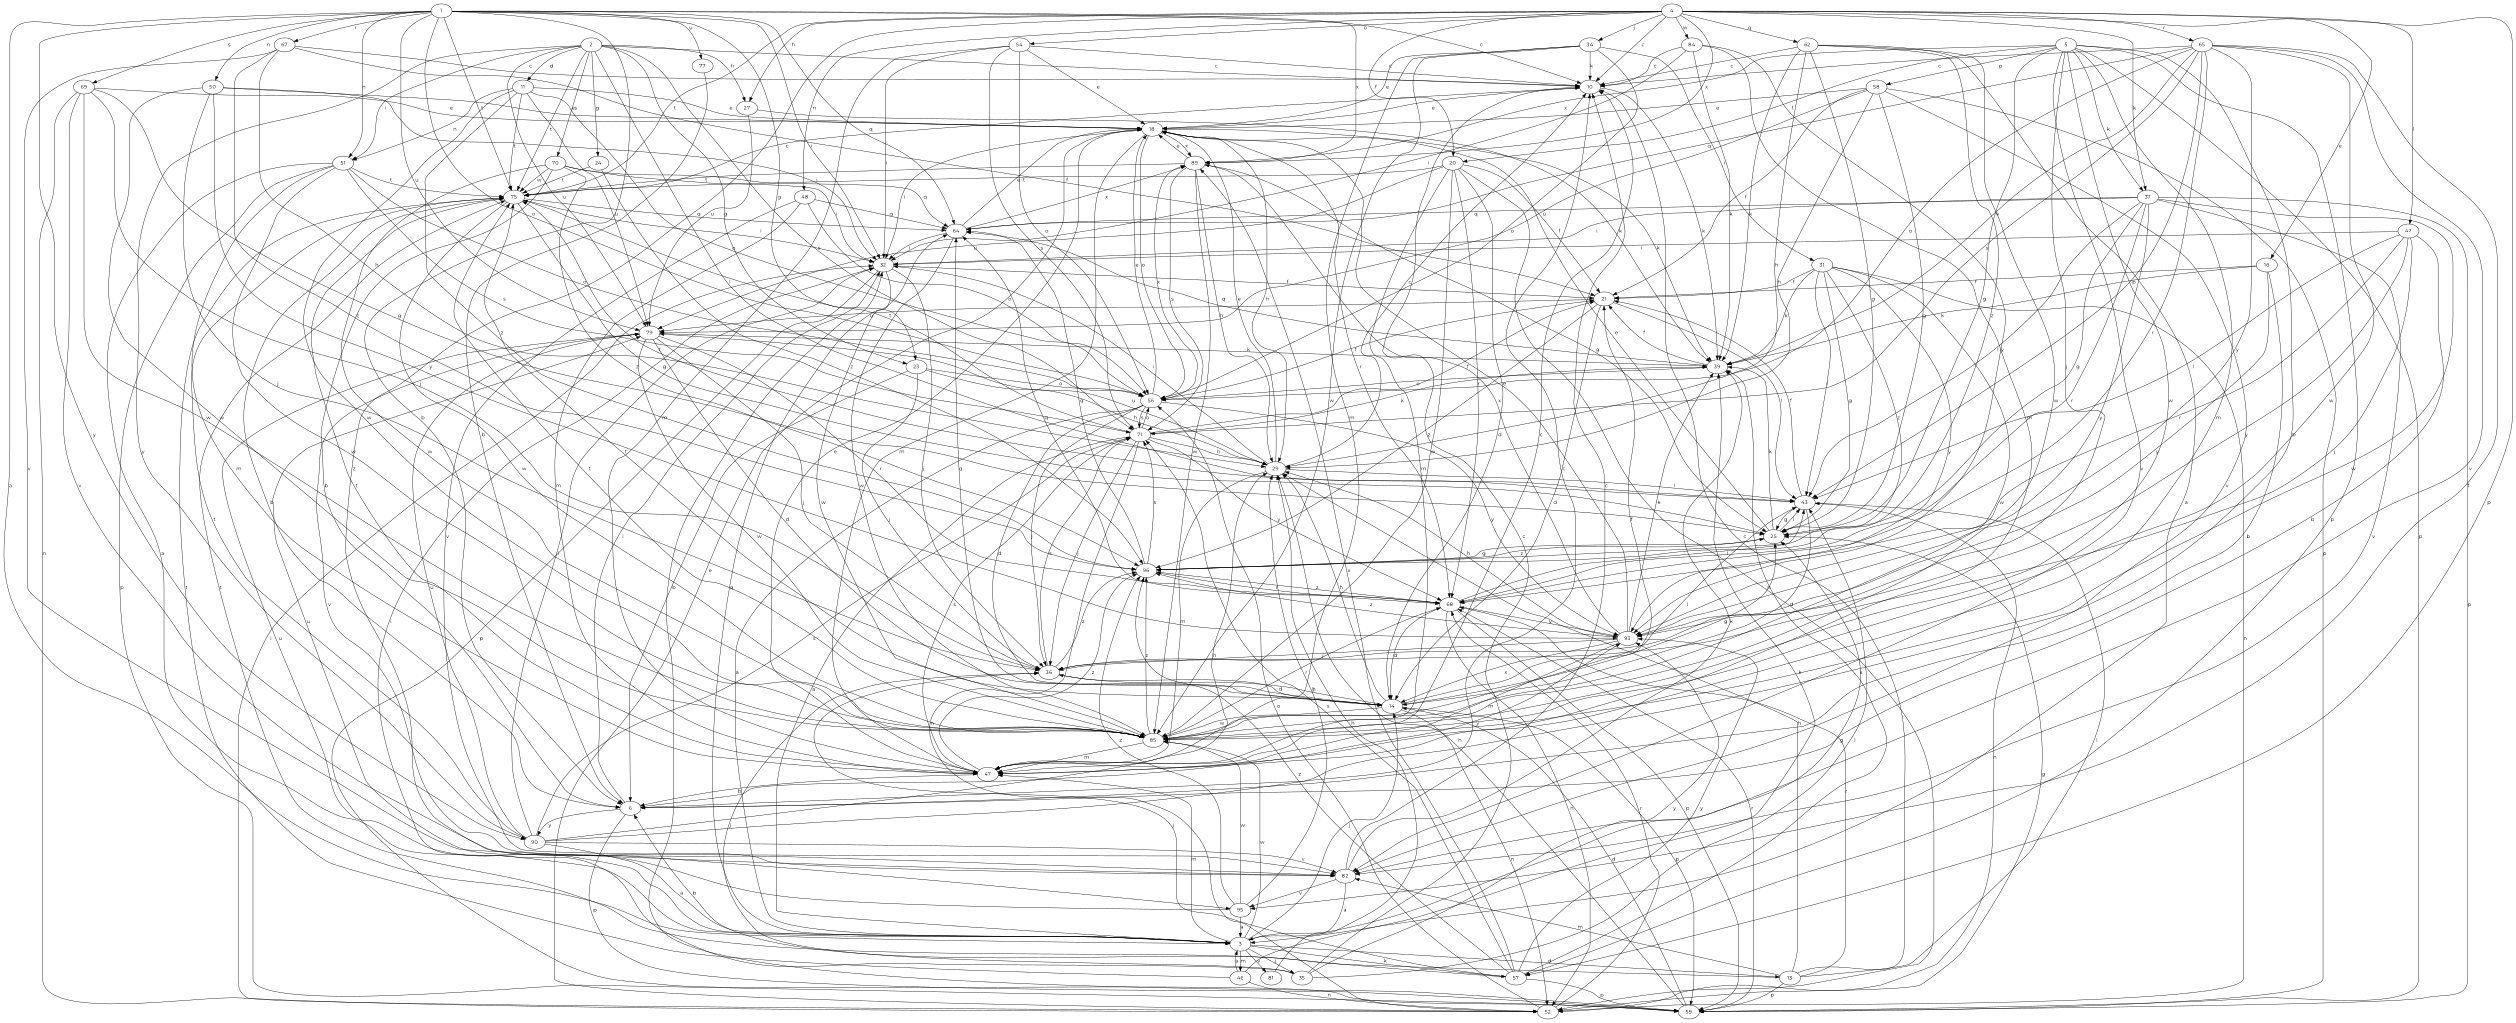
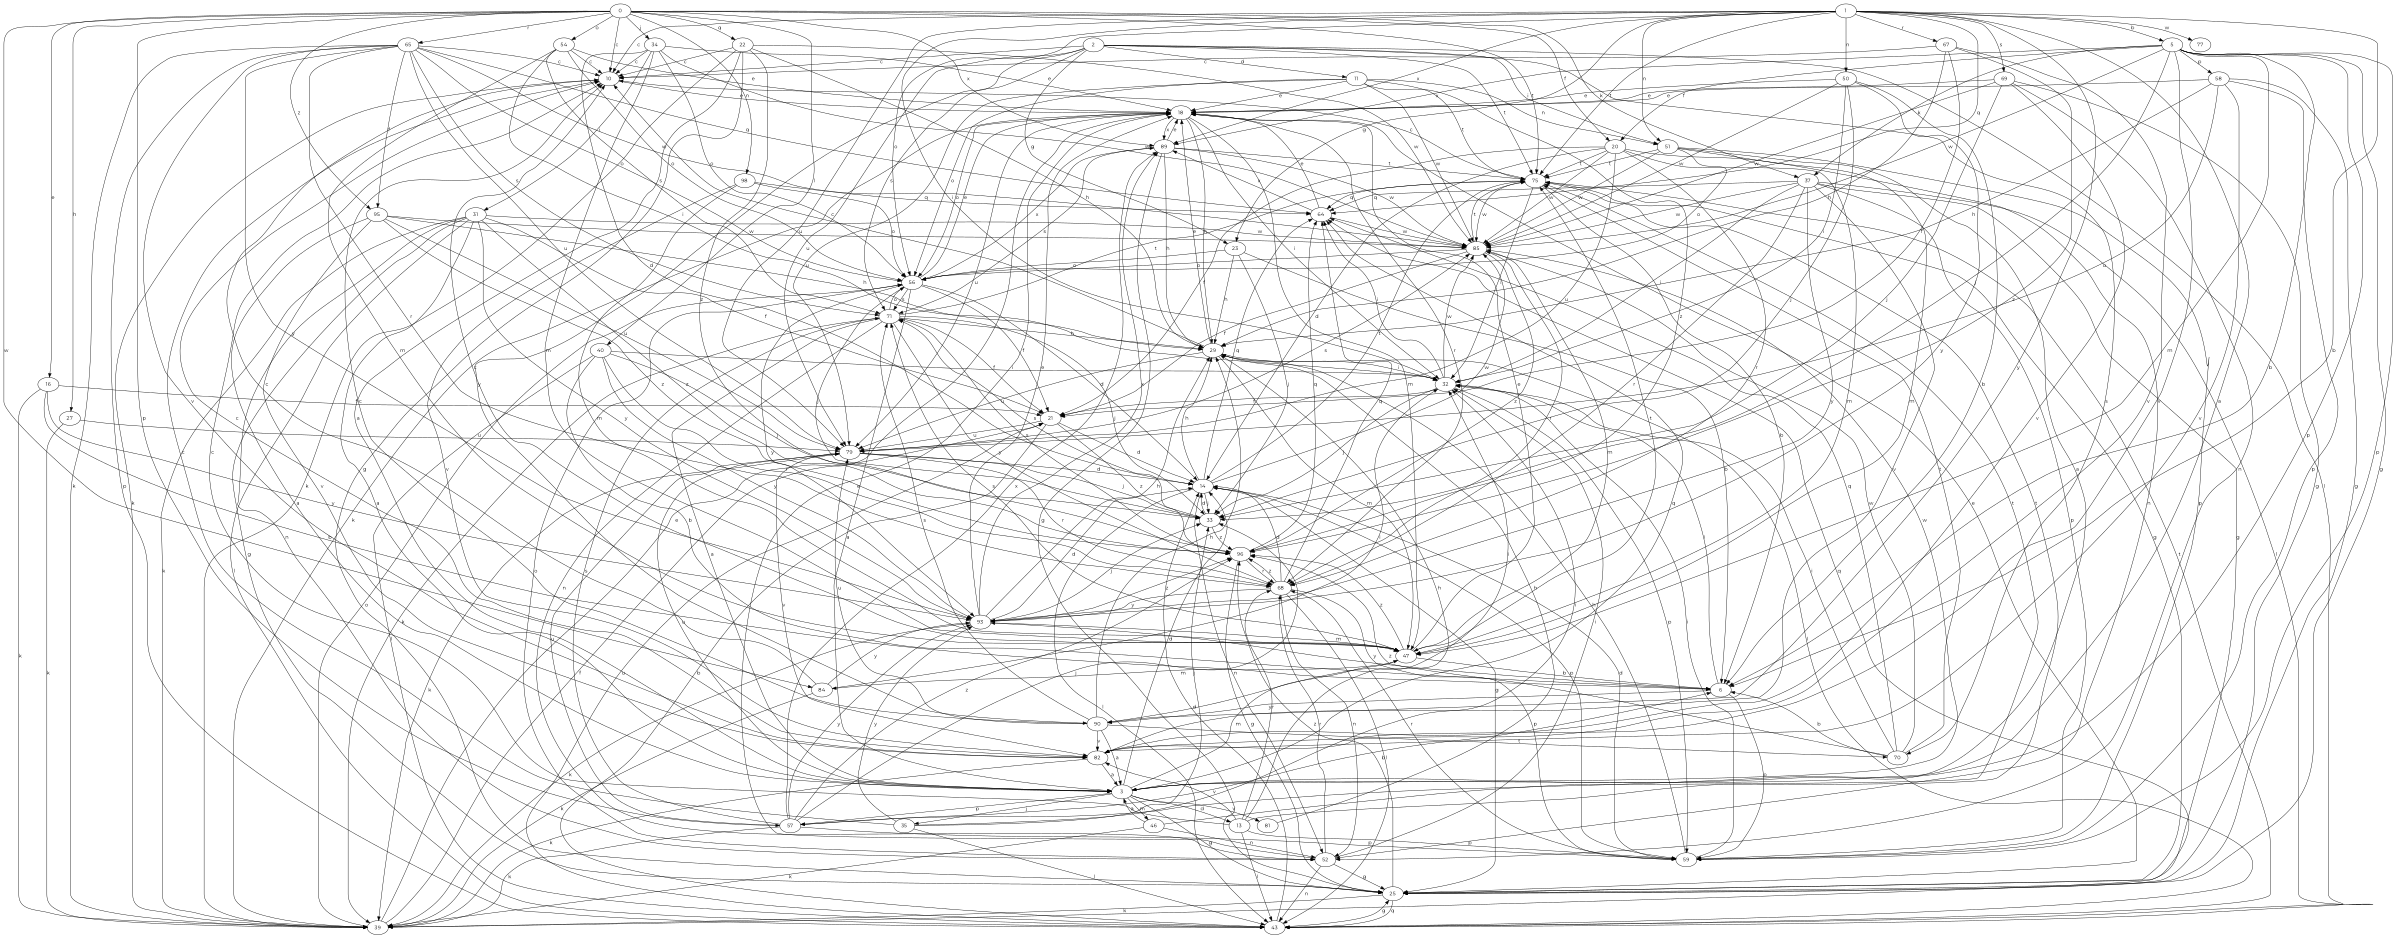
node "4": label "4" -> "0"
edge "1" -> "5": added, label "b"
edge "1" -> "77": label "u" -> "w"
node "62": label "62" -> "22"
edge "2" -> "27": removed, label "h"
edge "34" -> "10": label "k" -> "c"
node "24": removed
edge "70" -> "75": label "w" -> "t"
edge "58" -> "21": removed, label "f"
node "48": label "48" -> "98"
node "42": label "42" -> "40"
edge "64" -> "32": reversed
edge "18" -> "79": added, label "u"
edge "85" -> "56": added, label "o"
edge "65" -> "79": added, label "u"
edge "34" -> "14": added, label "d"
edge "51" -> "71": removed, label "s"
edge "21" -> "43": label "l" -> "b"
edge "43" -> "21": label "f" -> "u"
edge "77" -> "6": now "50" -> "6"
edge "39" -> "18": added, label "e"
edge "90" -> "75": now "90" -> "70"
edge "25" -> "43": label "l" -> "q"
edge "79" -> "85": label "w" -> "s"
edge "84" -> "47": reversed
edge "31" -> "3": added, label "a"
edge "57" -> "79": added, label "u"
node "36": label "36" -> "33"
edge "93" -> "14": label "x" -> "d"
edge "3" -> "14": label "j" -> "d"
edge "43" -> "52": reversed
edge "82" -> "95": reversed
edge "13" -> "82": label "m" -> "v"
edge "3" -> "57": label "k" -> "p"
